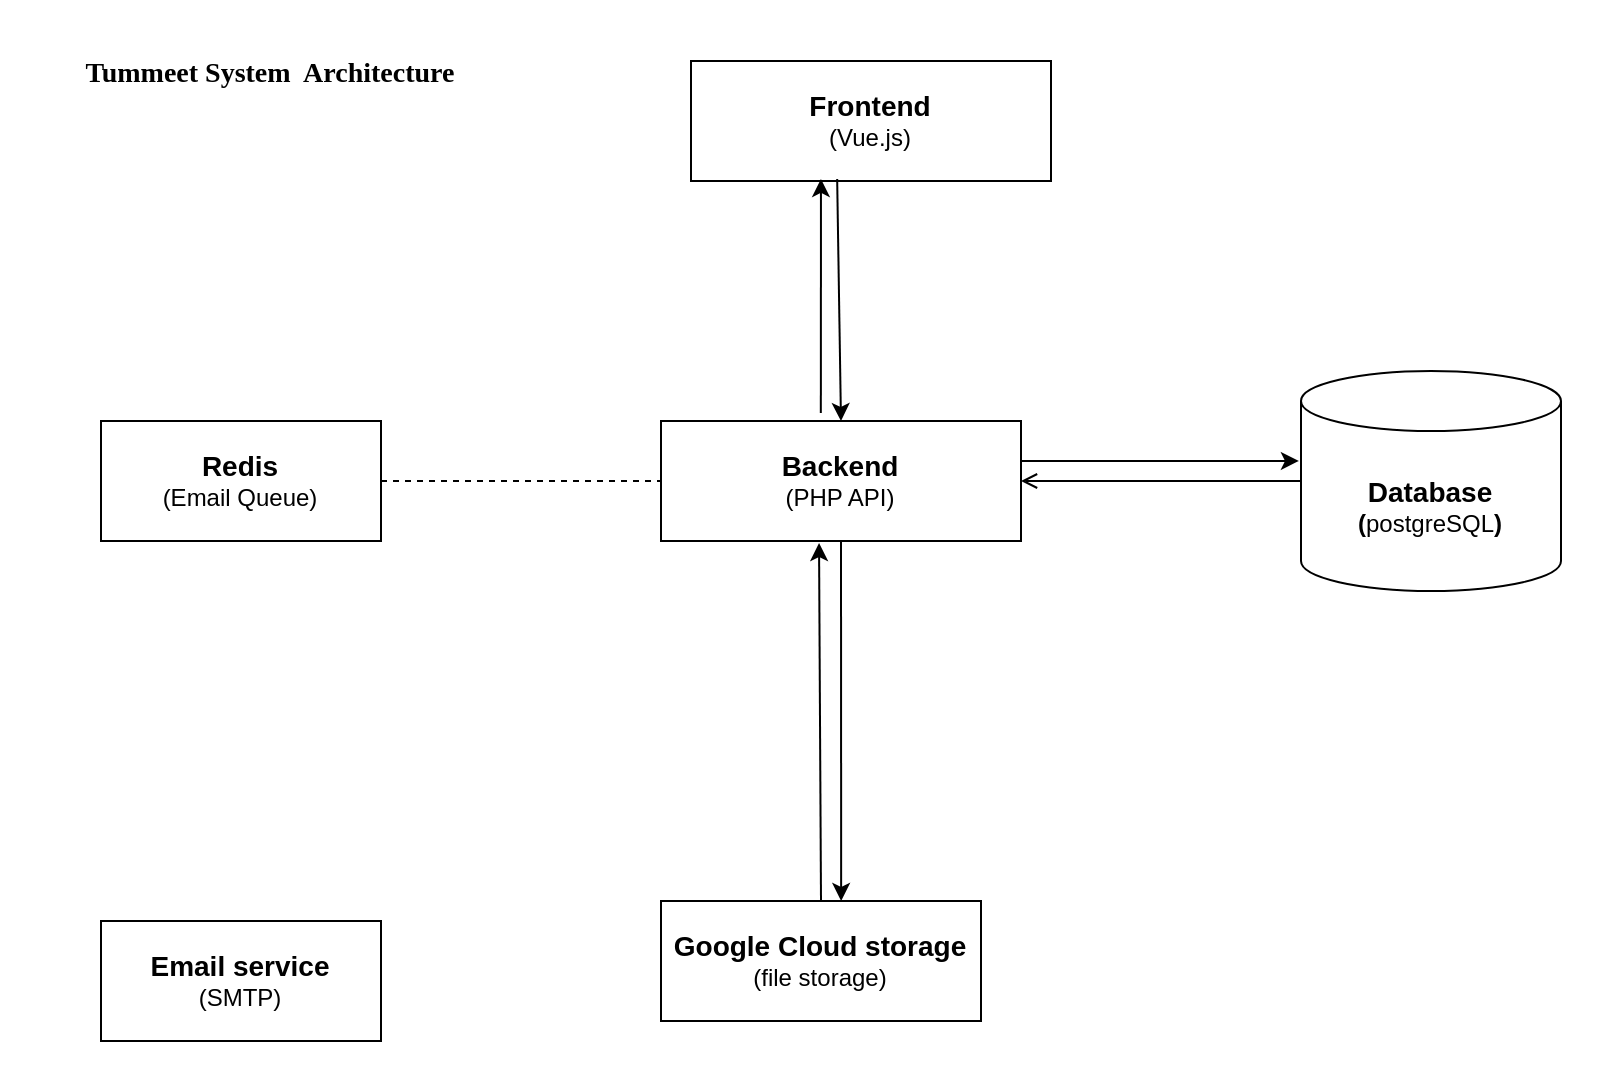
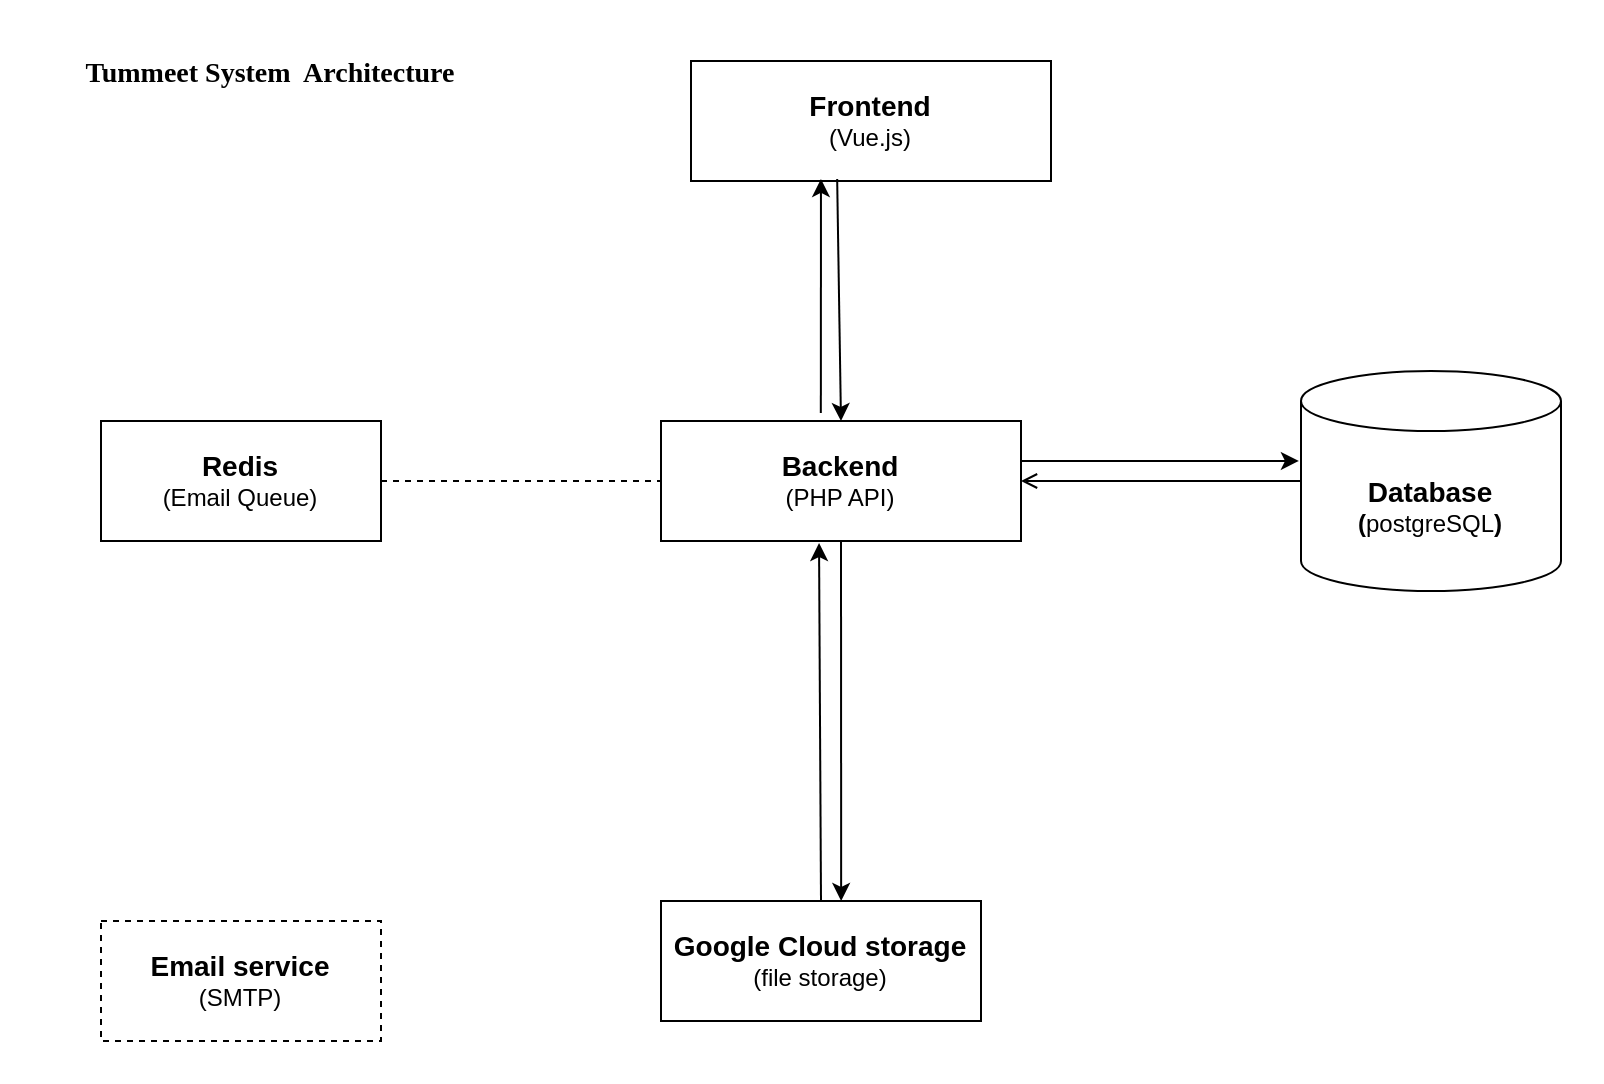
node "Email service (SMTP)": style solid -> dashed
